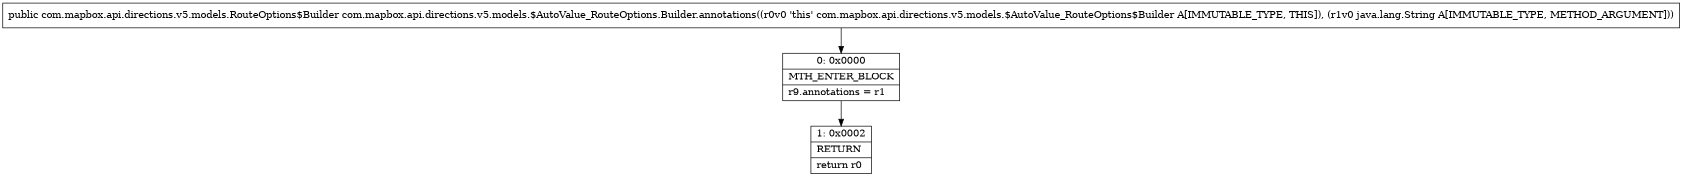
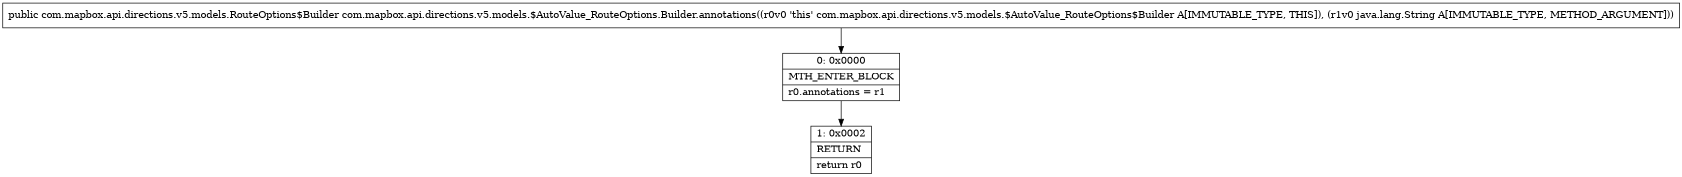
node "0: 0x0000": text "r9.annotations = r1" -> "r0.annotations = r1"
